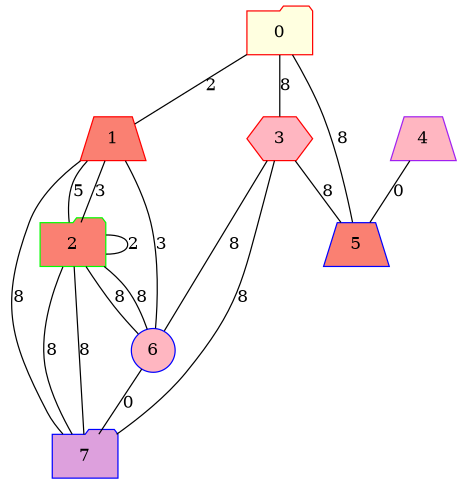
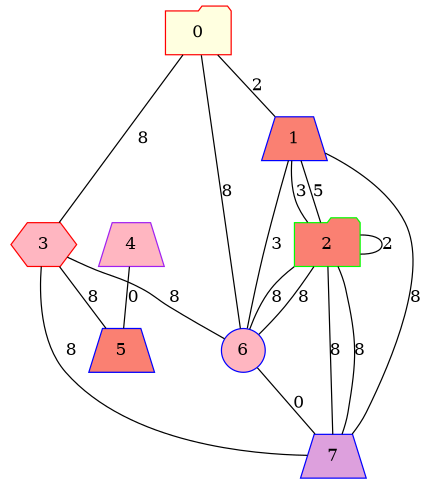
edge "0" -- "5": now "0" -- "6"
node "1": color red -> blue
node "7": shape folder -> trapezium
